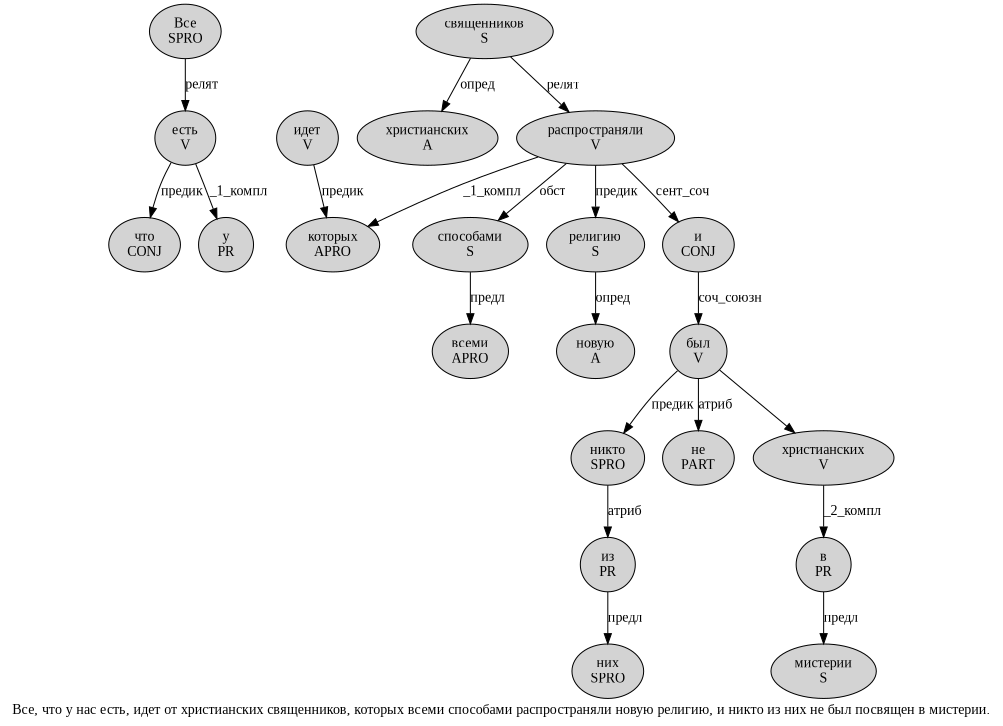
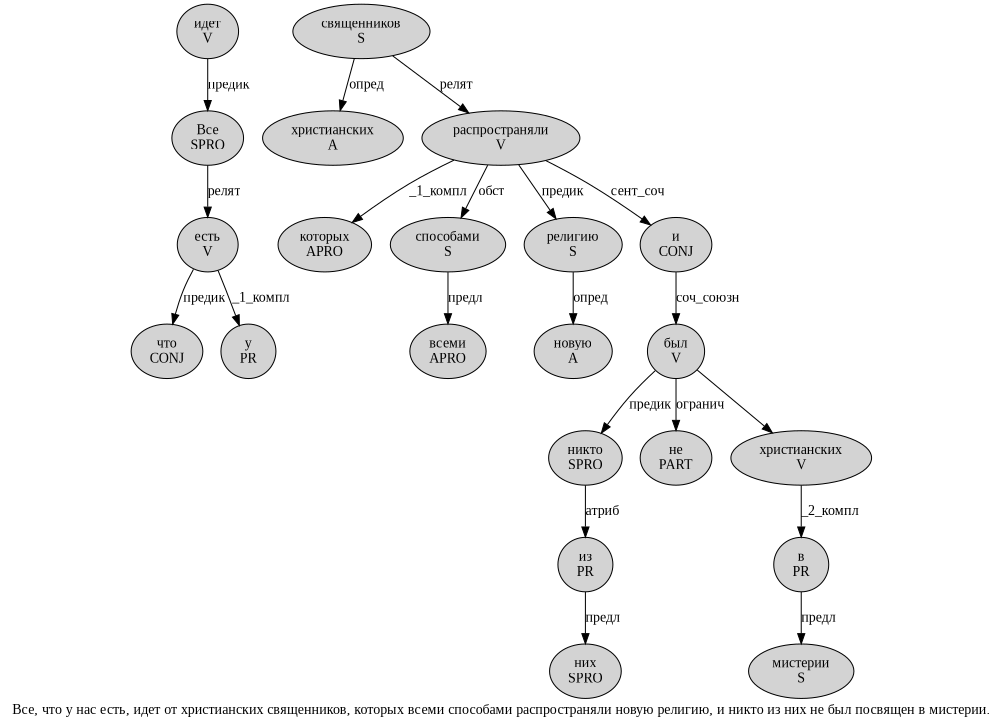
edge "идет V" -> "которых APRO": now "идет V" -> "Все SPRO"
edge "был V" -> "не PART": label "атриб" -> "огранич"
